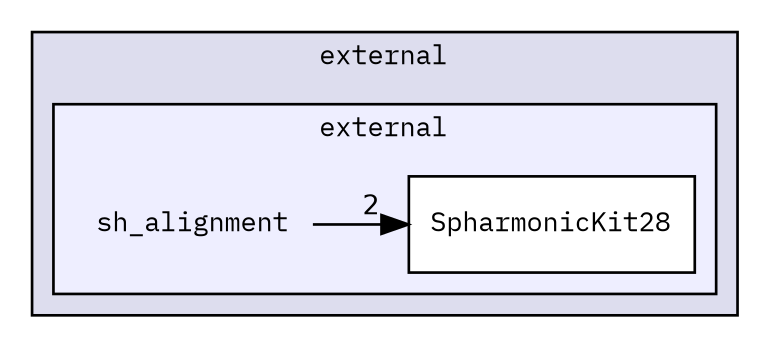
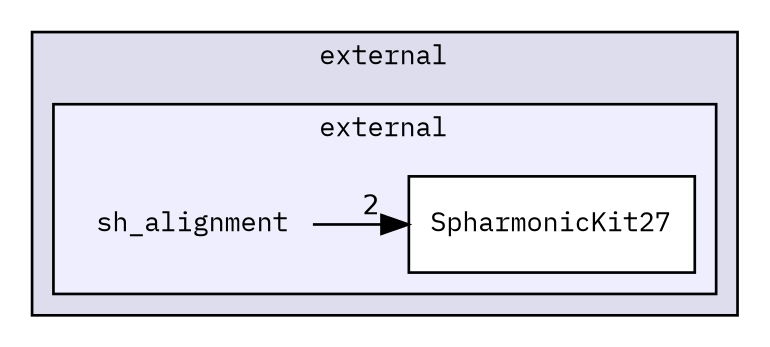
node "SpharmonicKit28": label "SpharmonicKit28" -> "SpharmonicKit27"
